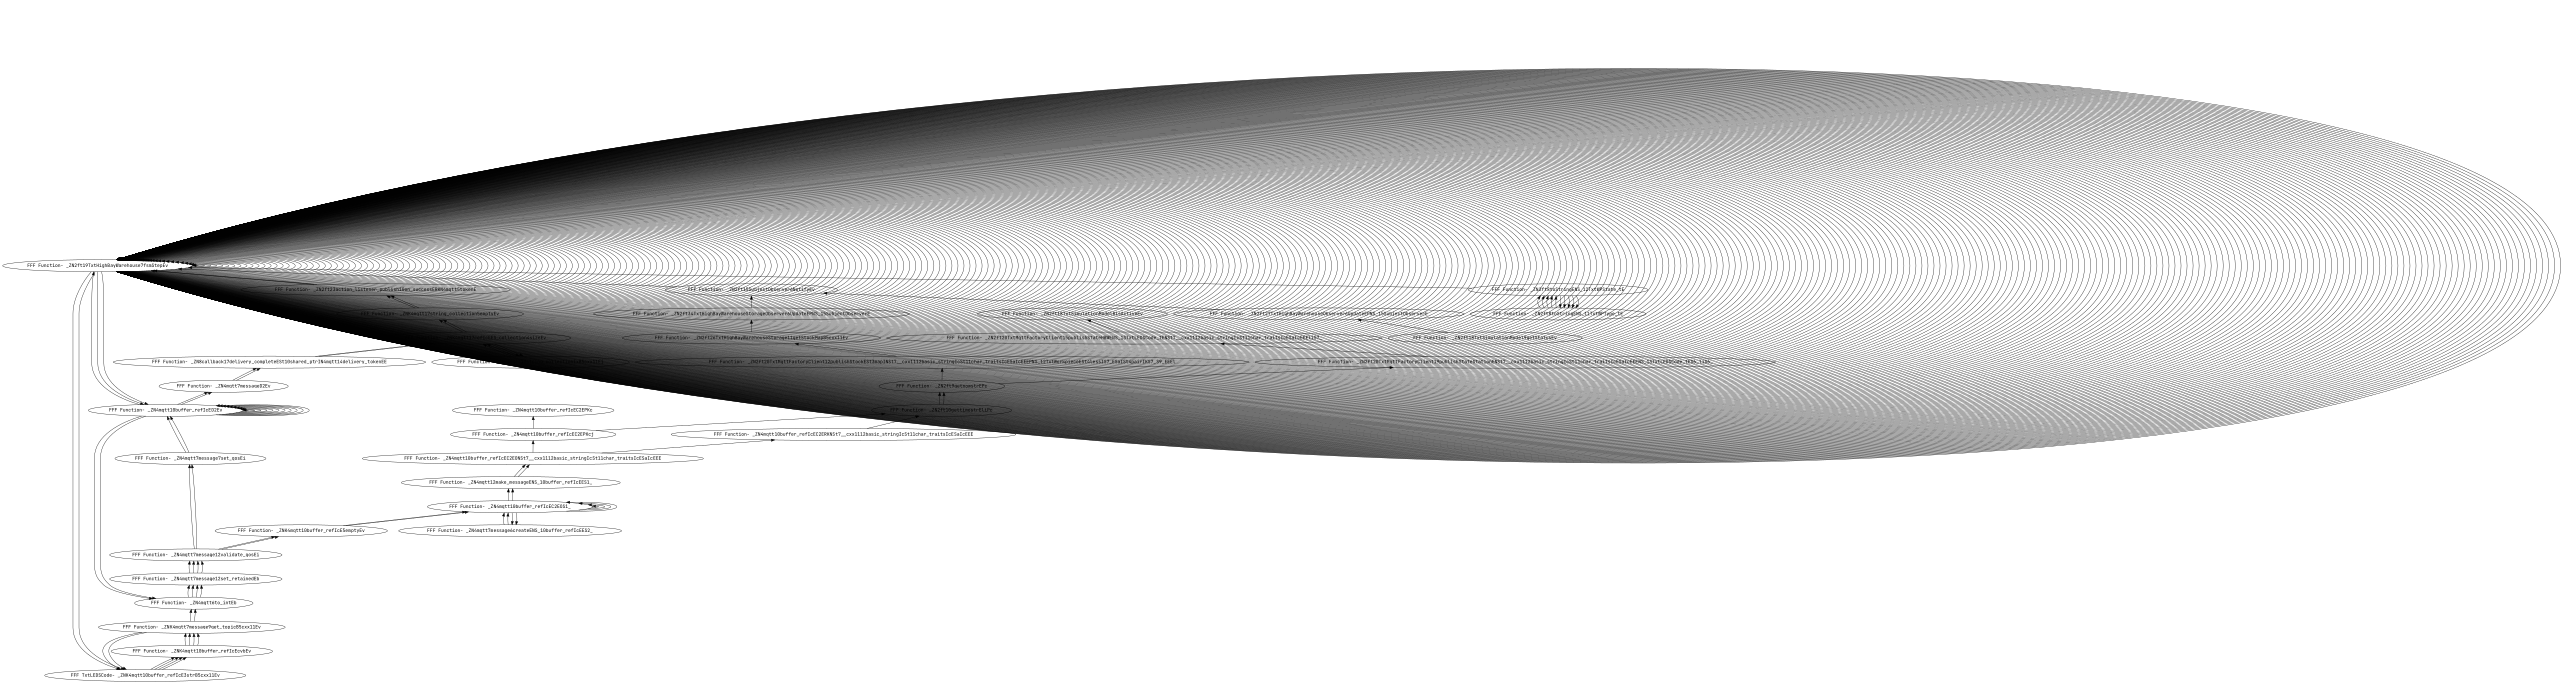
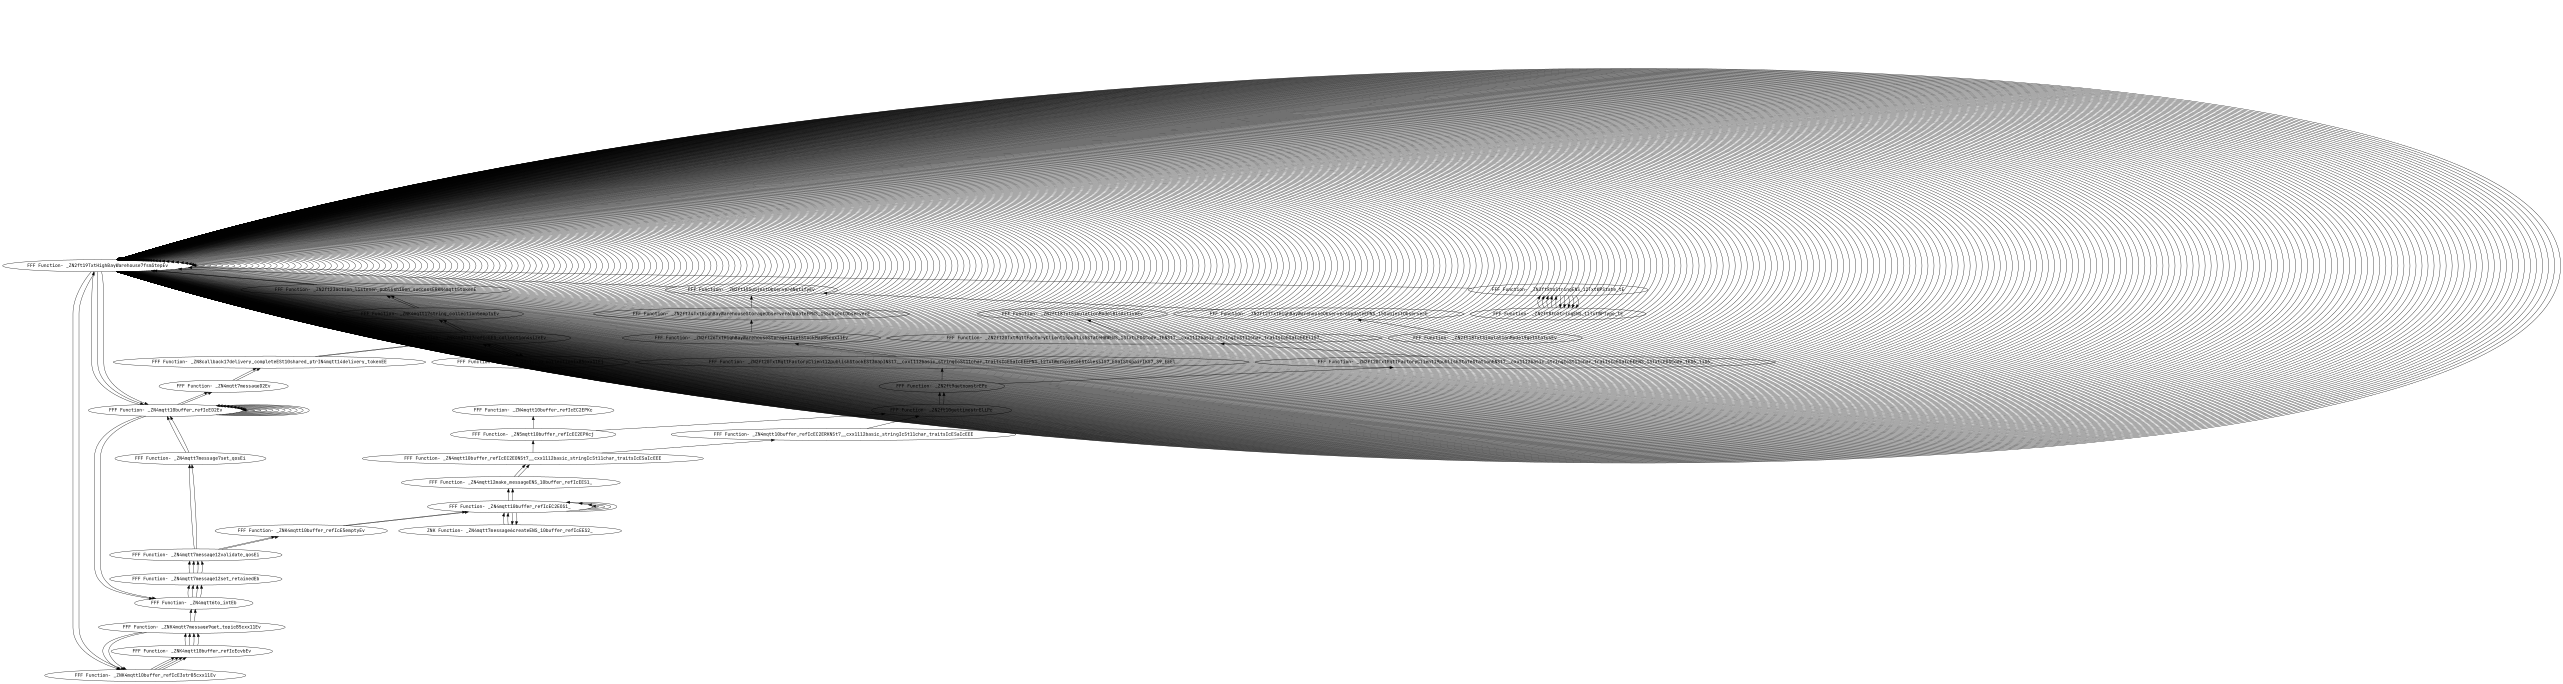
node "FFF Function- _ZN4mqtt10buffer_refIcEC2EPKcj": label "FFF Function- _ZN4mqtt10buffer_refIcEC2EPKcj" -> "FFF Function- _ZN5mqtt10buffer_refIcEC2EPKcj"
node "FFF Function- _ZN4mqtt7message6createENS_10buffer_refIcEES2_": label "FFF Function- _ZN4mqtt7message6createENS_10buffer_refIcEES2_" -> "ZNK Function- _ZN4mqtt7message6createENS_10buffer_refIcEES2_"
node "FFF TxtLEDSCode- _ZNK4mqtt10buffer_refIcE3strB5cxx11Ev": label "FFF TxtLEDSCode- _ZNK4mqtt10buffer_refIcE3strB5cxx11Ev" -> "FFF Function- _ZNK4mqtt10buffer_refIcE3strB5cxx11Ev"
